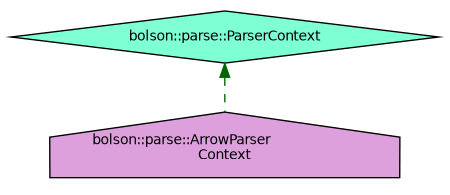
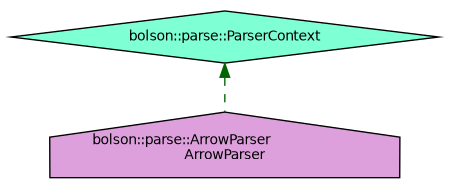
node "bolson::parse::ArrowParser Context": label "bolson::parse::ArrowParser Context" -> "bolson::parse::ArrowParser ArrowParser"
